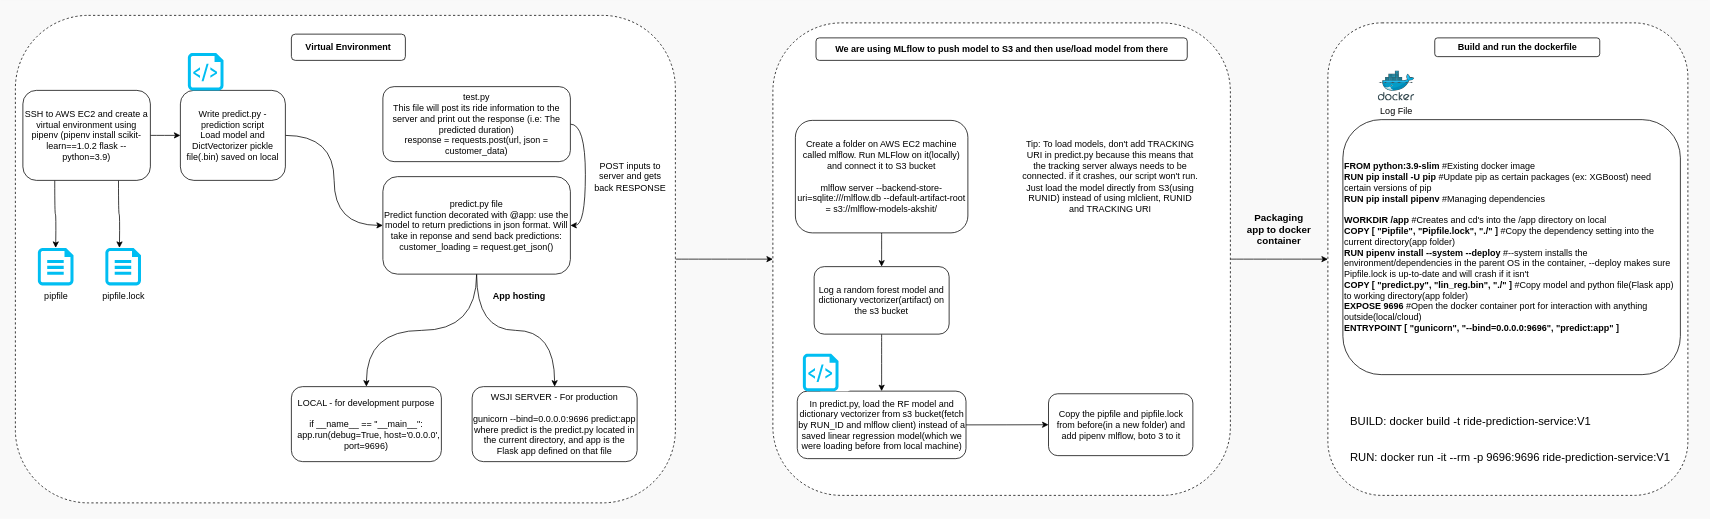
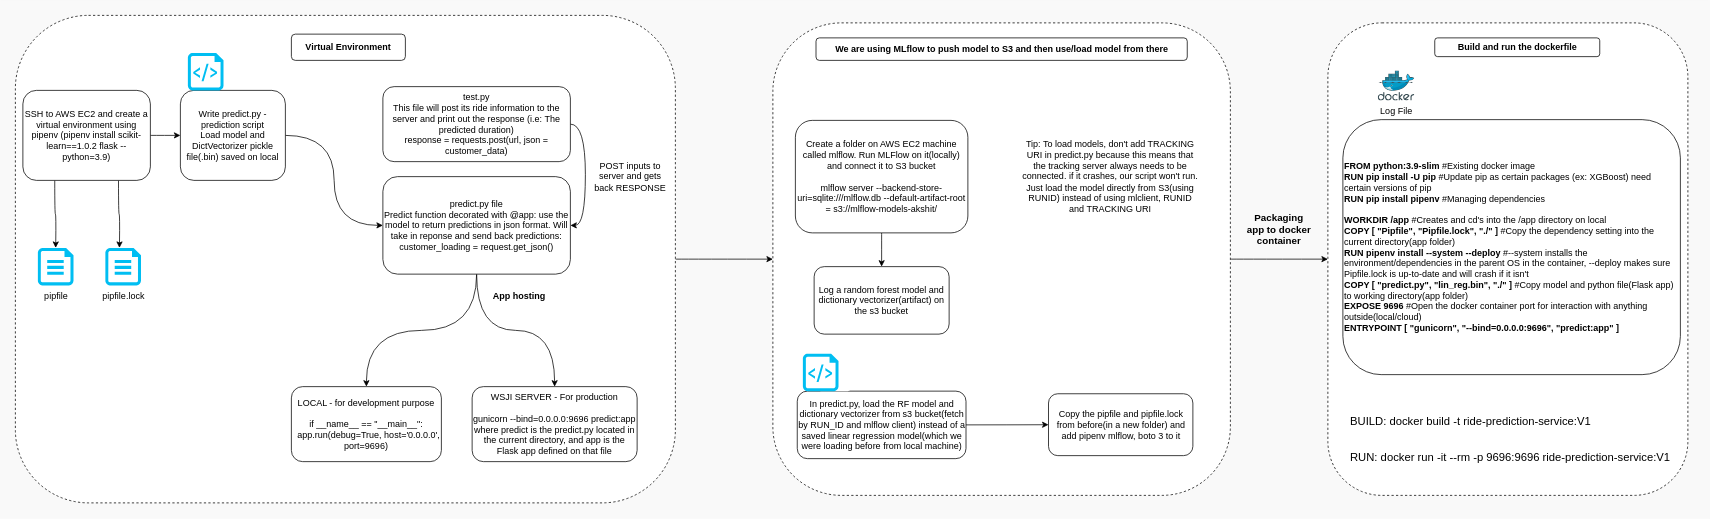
edge "Log a random forest model and dictionary vectorizer(artifact) on the s3 bucket" -> "In predict.py, load the RF model and dictionary vectorizer from s3 bucket(fetch by RUN_ID and mlflow client) instead of a saved linear regression model(which we were loading before from local machine)": removed
